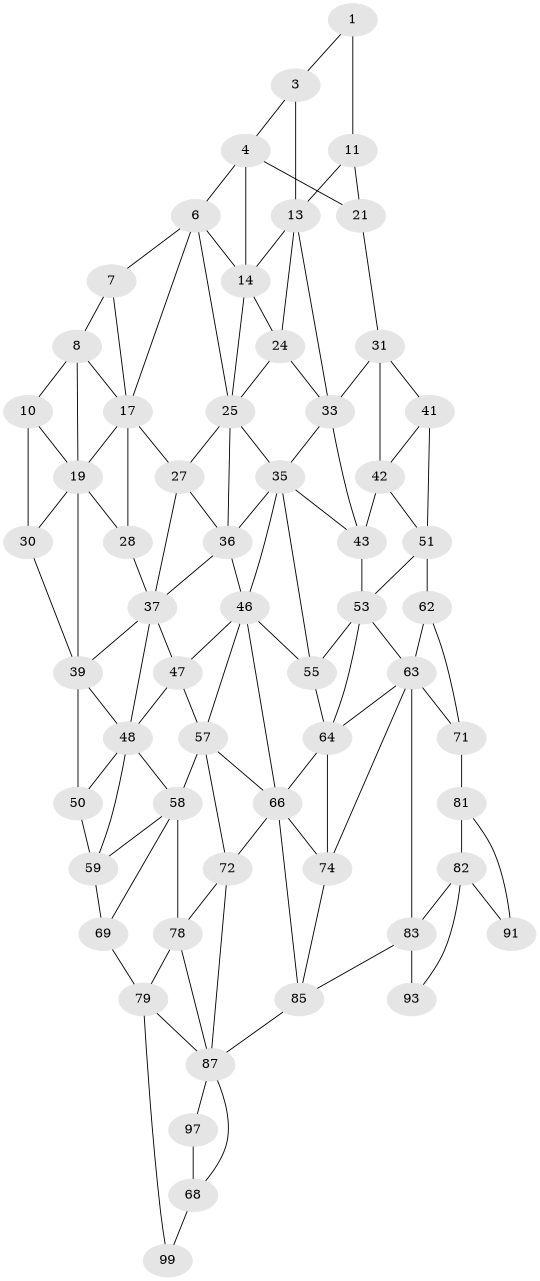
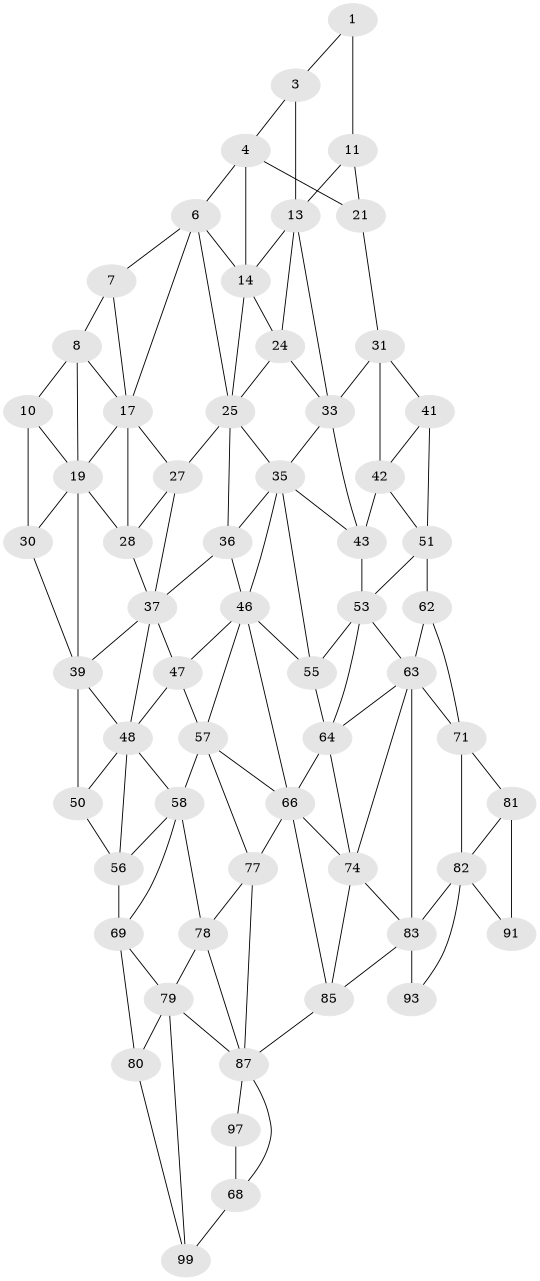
edge "27" -- "36": now "27" -- "28"
edge "71" -- "82": added
node "59": label "59" -> "56"
node "72": label "72" -> "77"
edge "74" -- "83": added
node "80": added
